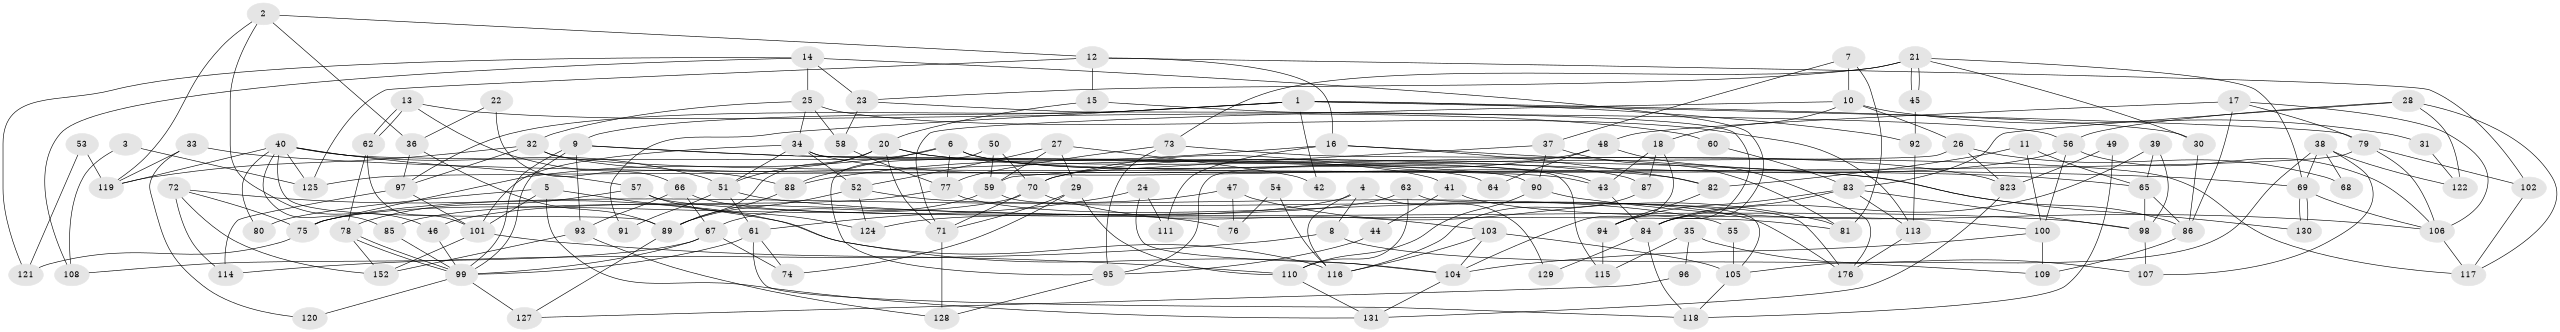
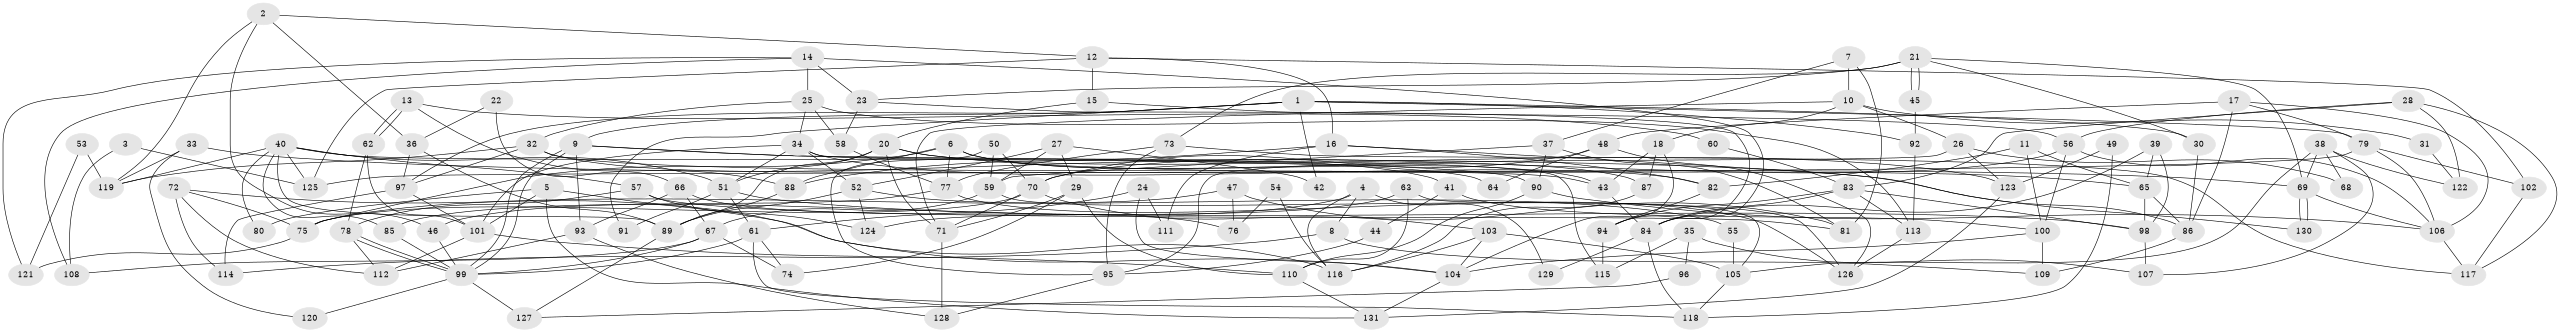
node "823": label "823" -> "123"
node "152": label "152" -> "112"
node "176": label "176" -> "126"
